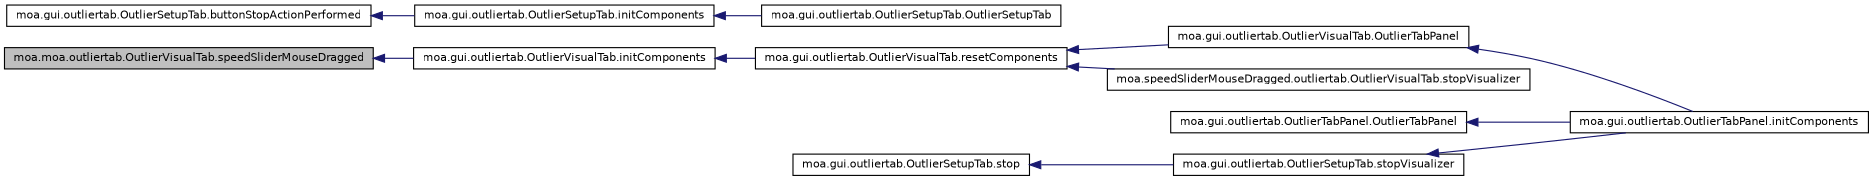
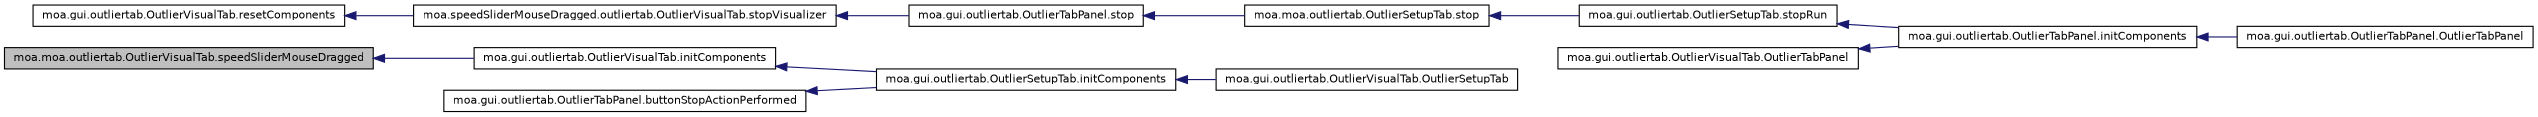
node "moa.gui.outliertab.OutlierSetupTab.buttonStopActionPerformed": label "moa.gui.outliertab.OutlierSetupTab.buttonStopActionPerformed" -> "moa.gui.outliertab.OutlierTabPanel.buttonStopActionPerformed"
node "moa.gui.outliertab.OutlierSetupTab.OutlierSetupTab": label "moa.gui.outliertab.OutlierSetupTab.OutlierSetupTab" -> "moa.gui.outliertab.OutlierVisualTab.OutlierSetupTab"
node "moa.gui.outliertab.OutlierTabPanel.stop": added
edge "moa.gui.outliertab.OutlierVisualTab.OutlierTabPanel" -> "moa.gui.outliertab.OutlierVisualTab.resetComponents": removed
edge "moa.gui.outliertab.OutlierVisualTab.resetComponents" -> "moa.gui.outliertab.OutlierVisualTab.initComponents": now "moa.gui.outliertab.OutlierSetupTab.initComponents" -> "moa.gui.outliertab.OutlierVisualTab.initComponents"
edge "moa.gui.outliertab.OutlierTabPanel.initComponents" -> "moa.gui.outliertab.OutlierTabPanel.OutlierTabPanel": reversed
node "moa.gui.outliertab.OutlierSetupTab.stop": label "moa.gui.outliertab.OutlierSetupTab.stop" -> "moa.moa.outliertab.OutlierSetupTab.stop"
node "moa.gui.outliertab.OutlierSetupTab.stopVisualizer": label "moa.gui.outliertab.OutlierSetupTab.stopVisualizer" -> "moa.gui.outliertab.OutlierSetupTab.stopRun"
